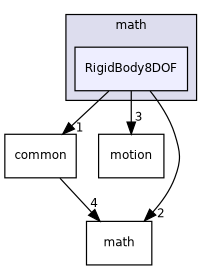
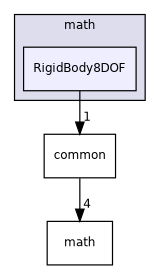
edge "RigidBody8DOF" -> "math": removed
node "motion": removed
